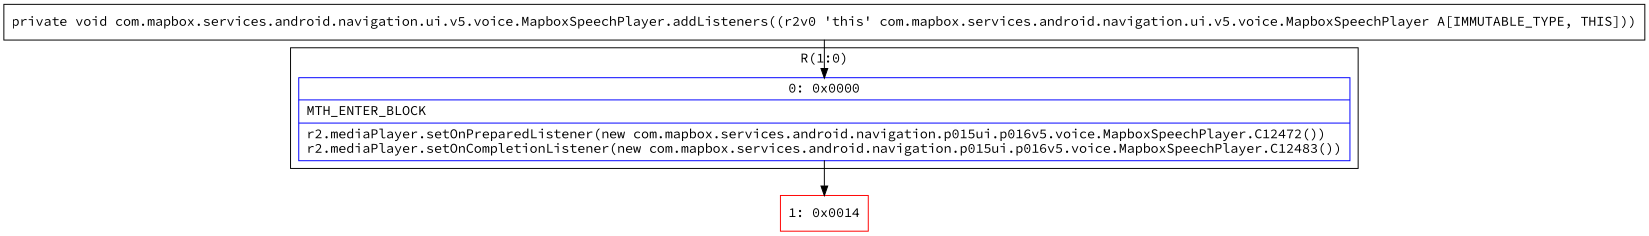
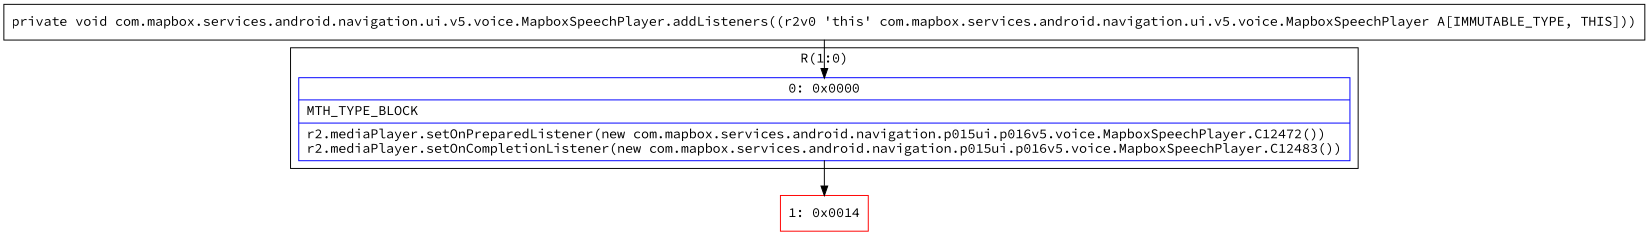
node "0: 0x0000": text "MTH_ENTER_BLOCK" -> "MTH_TYPE_BLOCK"
